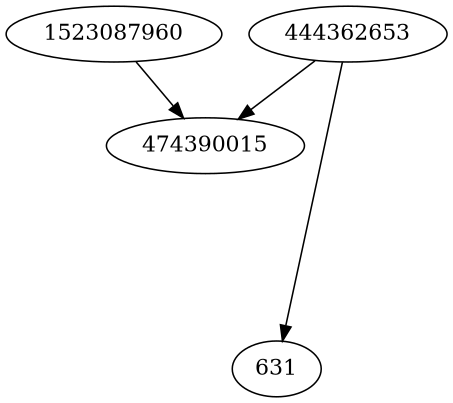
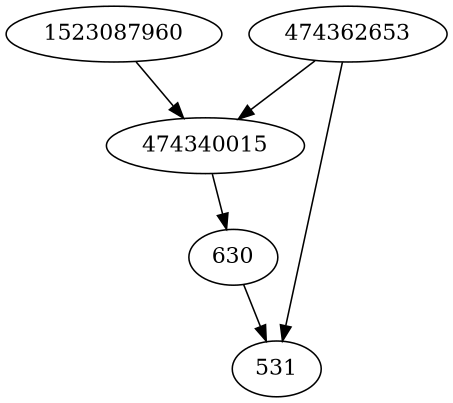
node "444362653": label "444362653" -> "474362653"
node "474390015": label "474390015" -> "474340015"
node "630": added
node "631": label "631" -> "531"
